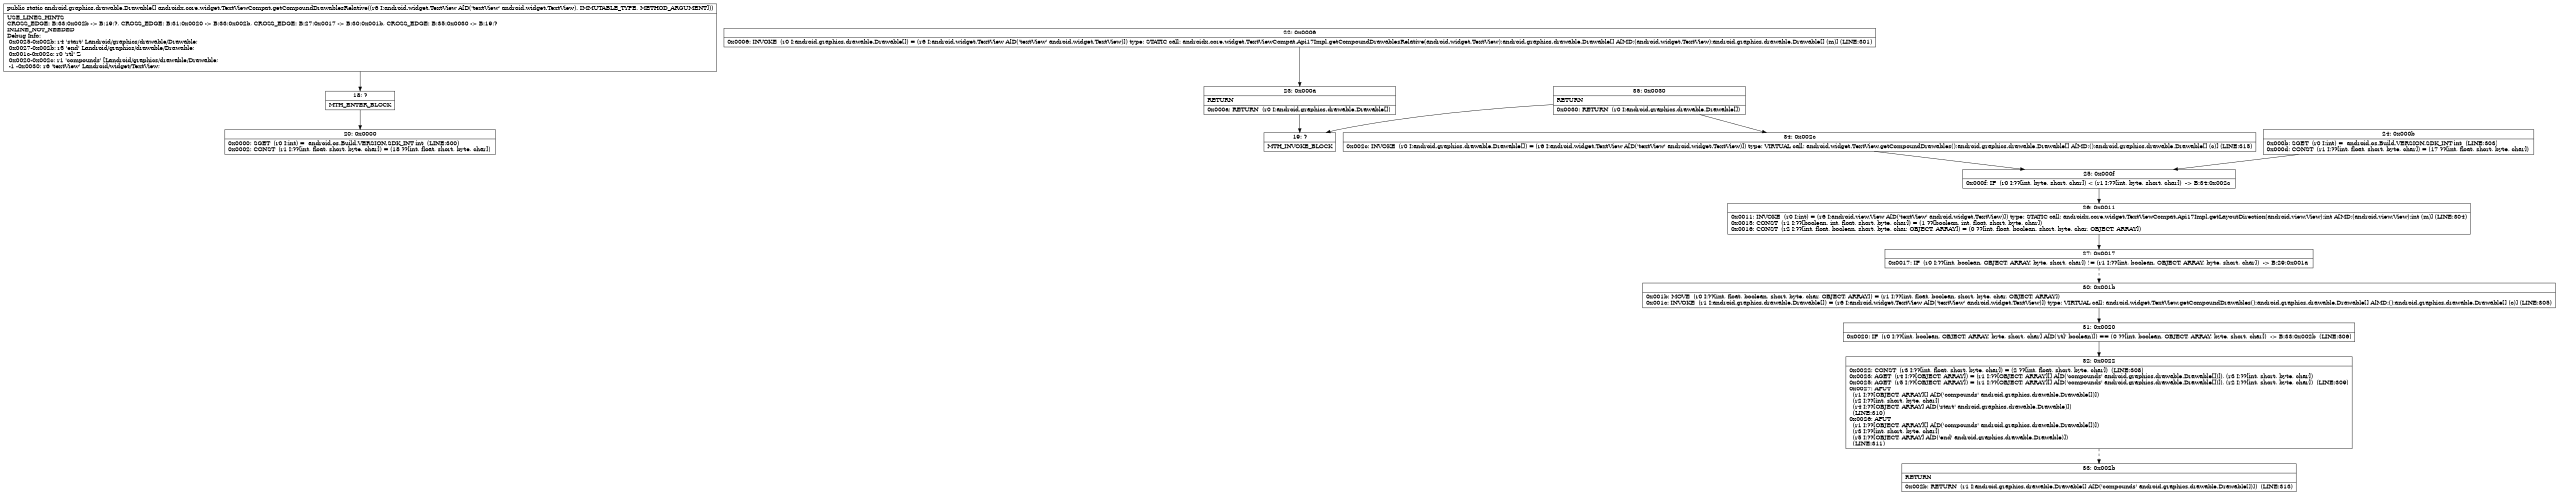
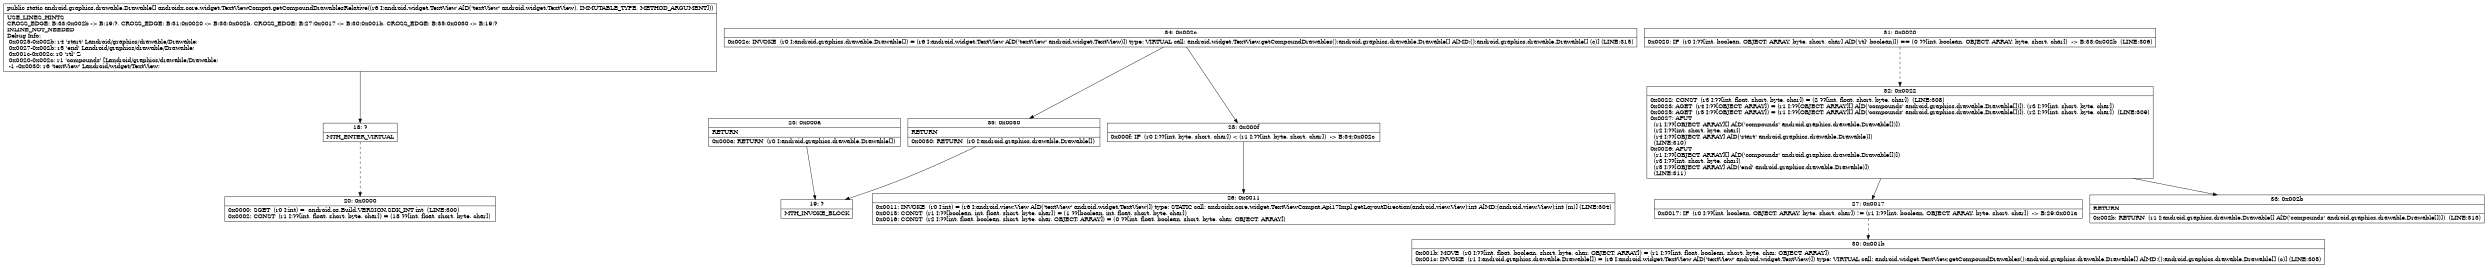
node "22: 0x0006": removed
node "18: ?": text "MTH_ENTER_BLOCK" -> "MTH_ENTER_VIRTUAL"
edge "18: ?" -> "20: 0x0000": style solid -> dashed
edge "35: 0x0030" -> "34: 0x002c": reversed
node "24: 0x000b": removed
edge "26: 0x0011" -> "27: 0x0017": now "32: 0x0022" -> "27: 0x0017"
edge "30: 0x001b" -> "31: 0x0020": removed
edge "31: 0x0020" -> "32: 0x0022": style solid -> dashed
edge "32: 0x0022" -> "33: 0x002b": style dashed -> solid
